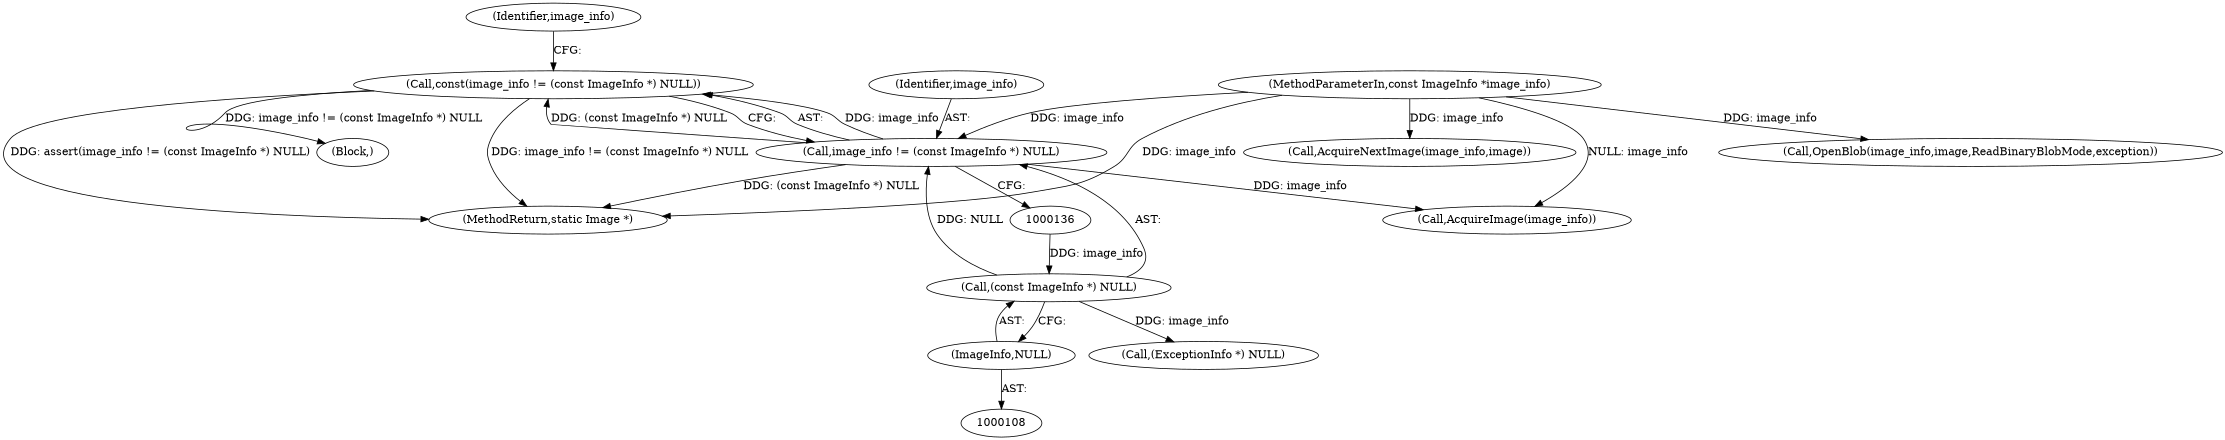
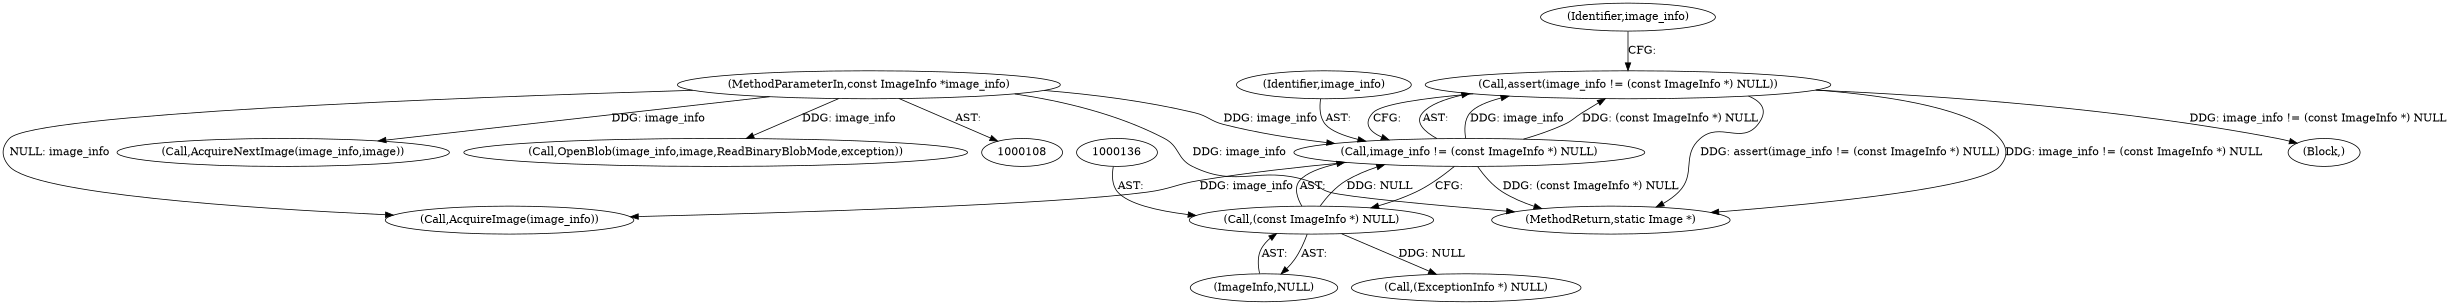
node "(Call,const(image_info != (const ImageInfo *) NULL))": label "(Call,const(image_info != (const ImageInfo *) NULL))" -> "(Call,assert(image_info != (const ImageInfo *) NULL))"
edge "(Call,image_info != (const ImageInfo *) NULL)" -> "1000136": now "(Call,image_info != (const ImageInfo *) NULL)" -> "(Call,(const ImageInfo *) NULL)"
edge "1000136" -> "(Call,(const ImageInfo *) NULL)": label "DDG: image_info" -> "AST: "
edge "(Call,(const ImageInfo *) NULL)" -> "(ImageInfo,NULL)": label "CFG: " -> "AST: "
edge "(Call,(const ImageInfo *) NULL)" -> "(Call,(ExceptionInfo *) NULL)": label "DDG: image_info" -> "DDG: NULL"
edge "(ImageInfo,NULL)" -> "1000108": now "(MethodParameterIn,const ImageInfo *image_info)" -> "1000108"
